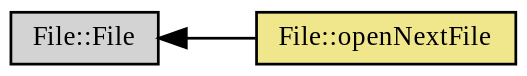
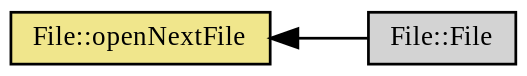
edge "File::openNextFile" -> "File::File": reversed
